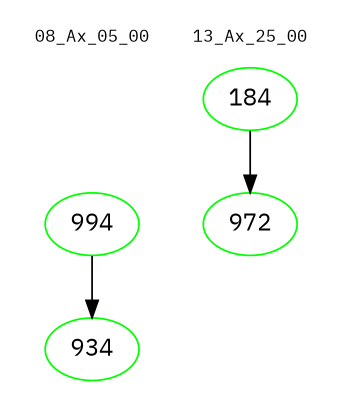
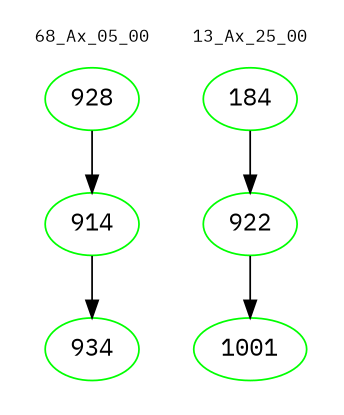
cluster "08_Ax_05_00": label "08_Ax_05_00" -> "68_Ax_05_00"
node "928": added
node "994": label "994" -> "914"
node "972": label "972" -> "922"
node "1001": added
